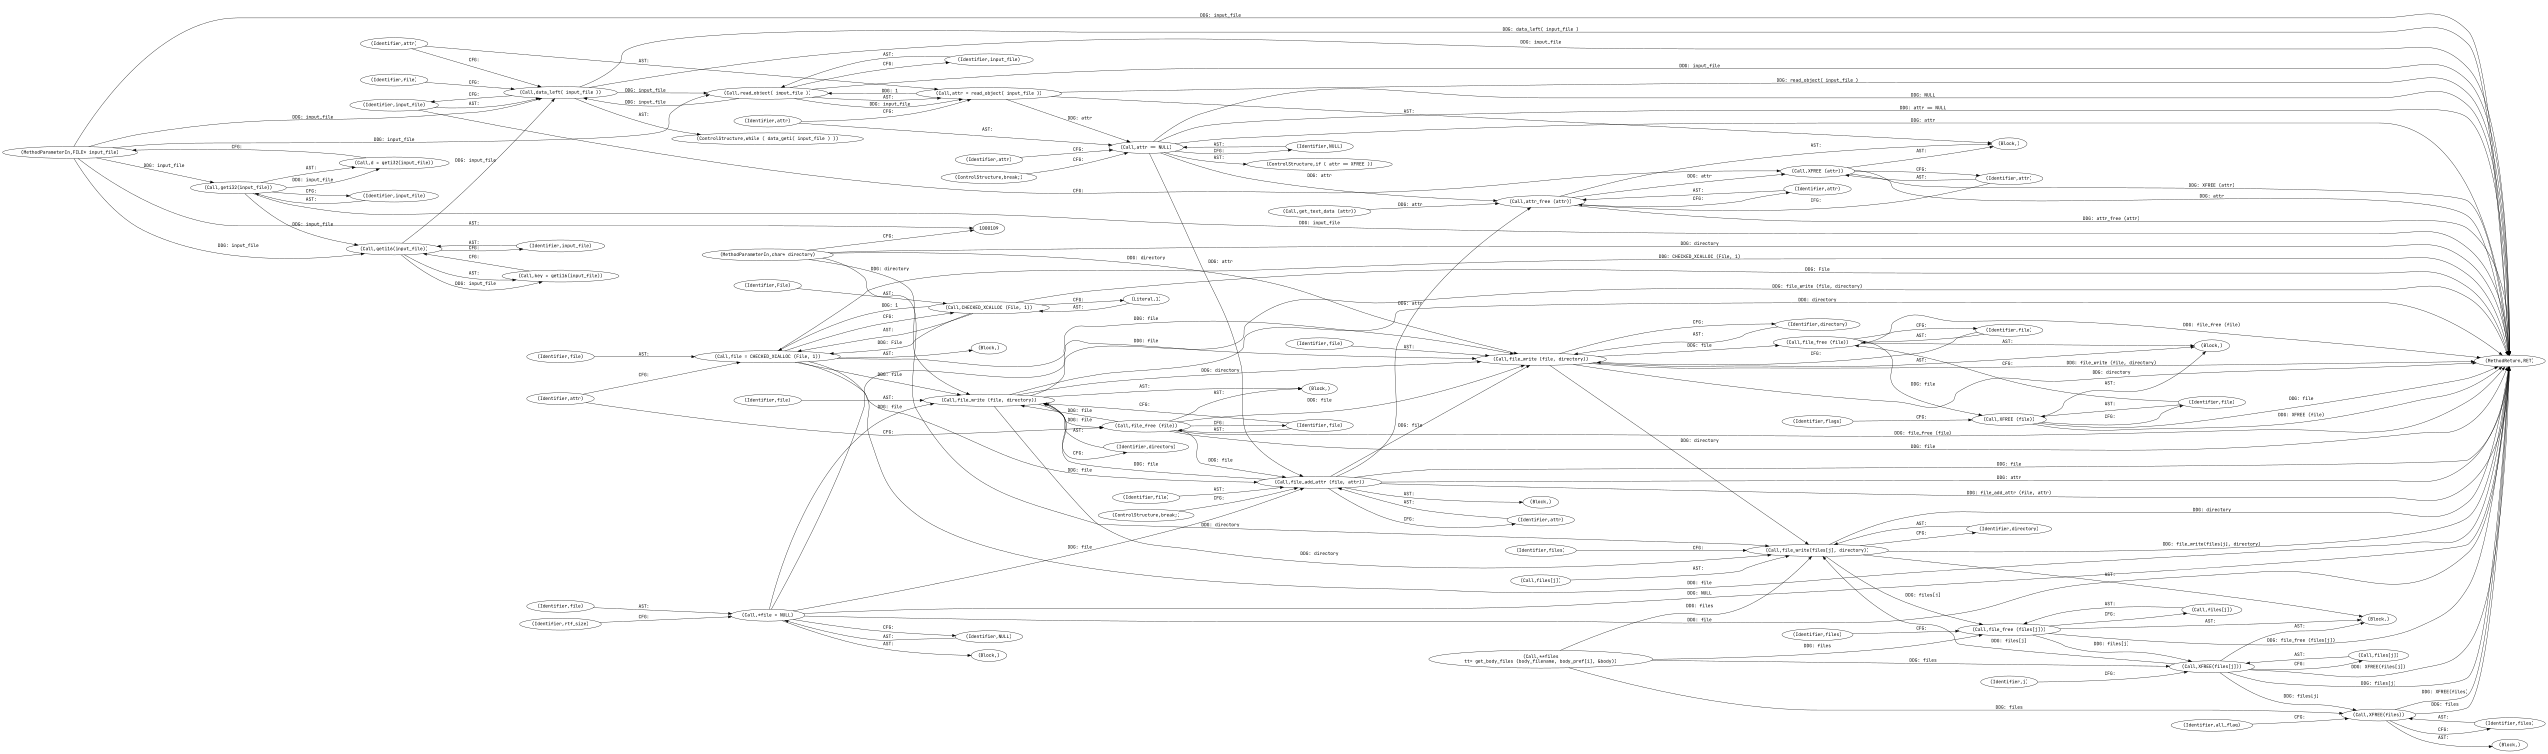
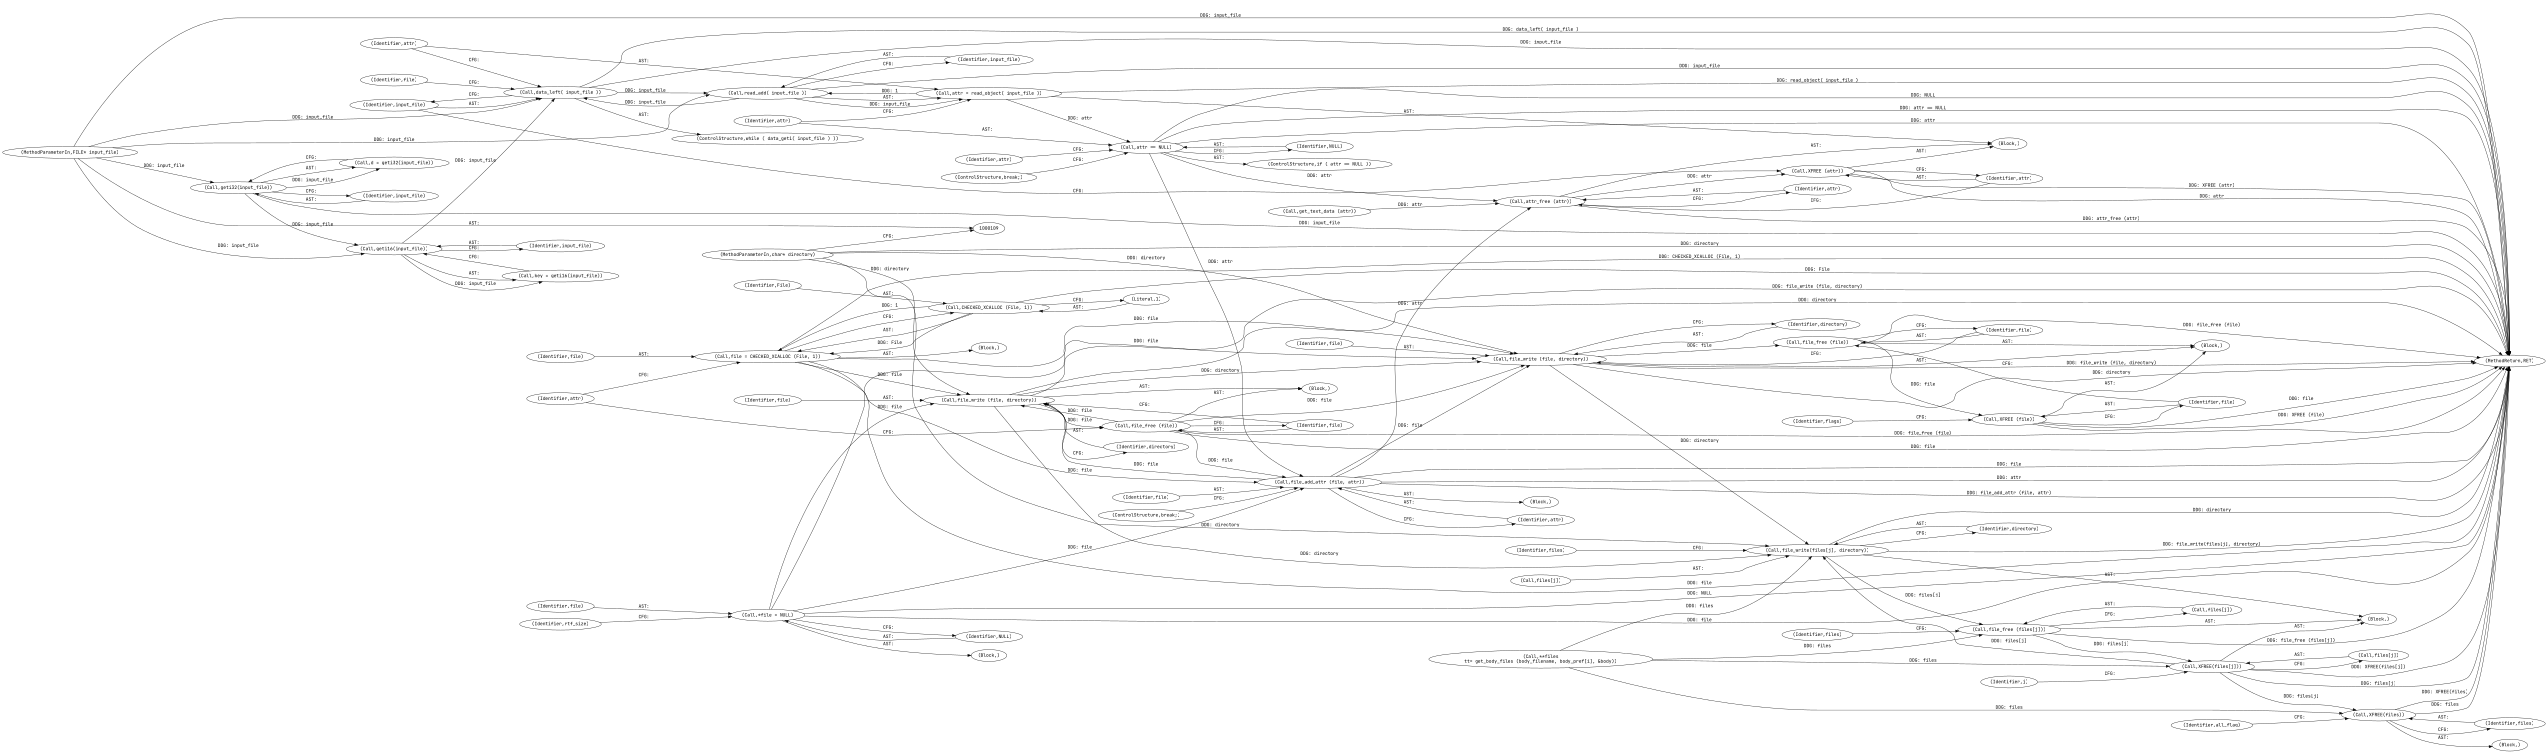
node "(Call,read_object( input_file ))": label "(Call,read_object( input_file ))" -> "(Call,read_add( input_file ))"
edge "(Call,d = geti32(input_file))" -> "(MethodParameterIn,FILE* input_file)": now "(Call,d = geti32(input_file))" -> "(Call,geti32(input_file))"
node "(ControlStructure,if ( attr == XFREE ))": label "(ControlStructure,if ( attr == XFREE ))" -> "(ControlStructure,if ( attr == NULL ))"
